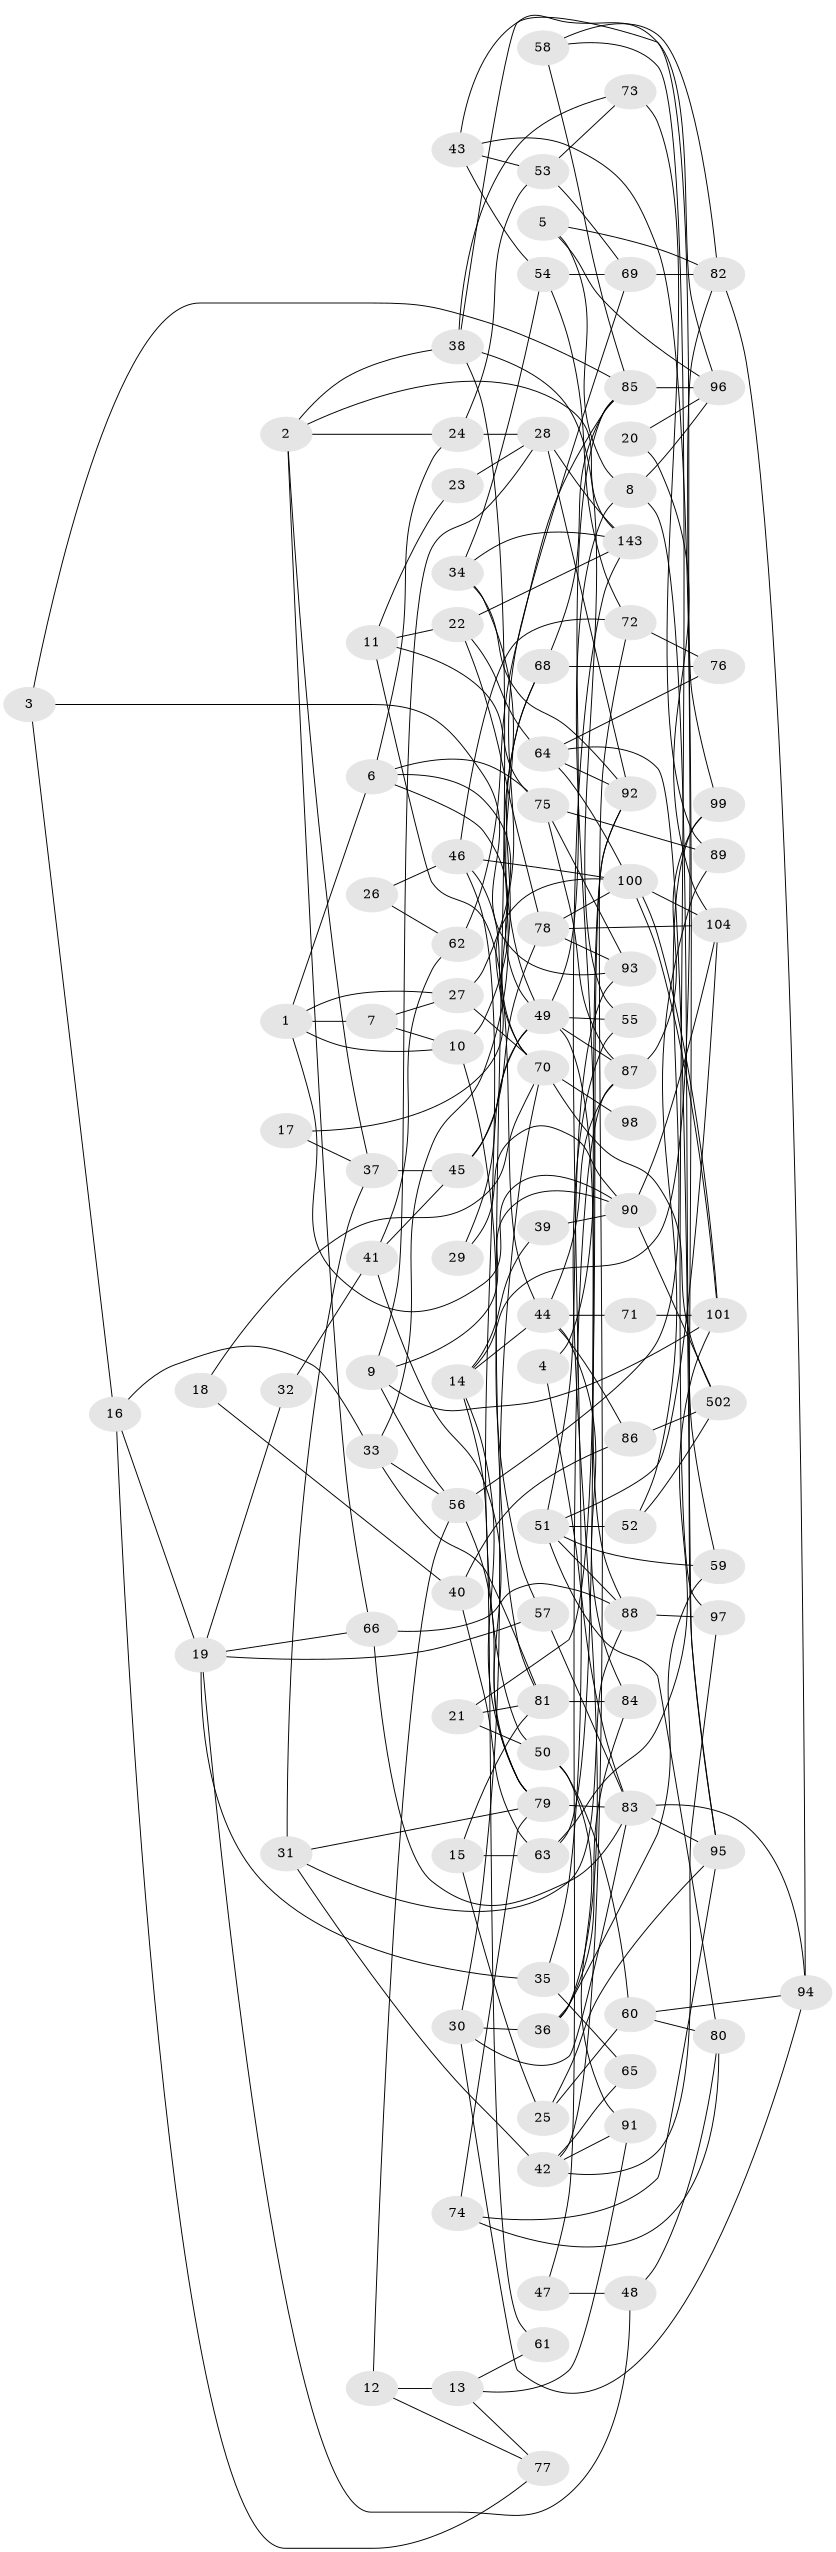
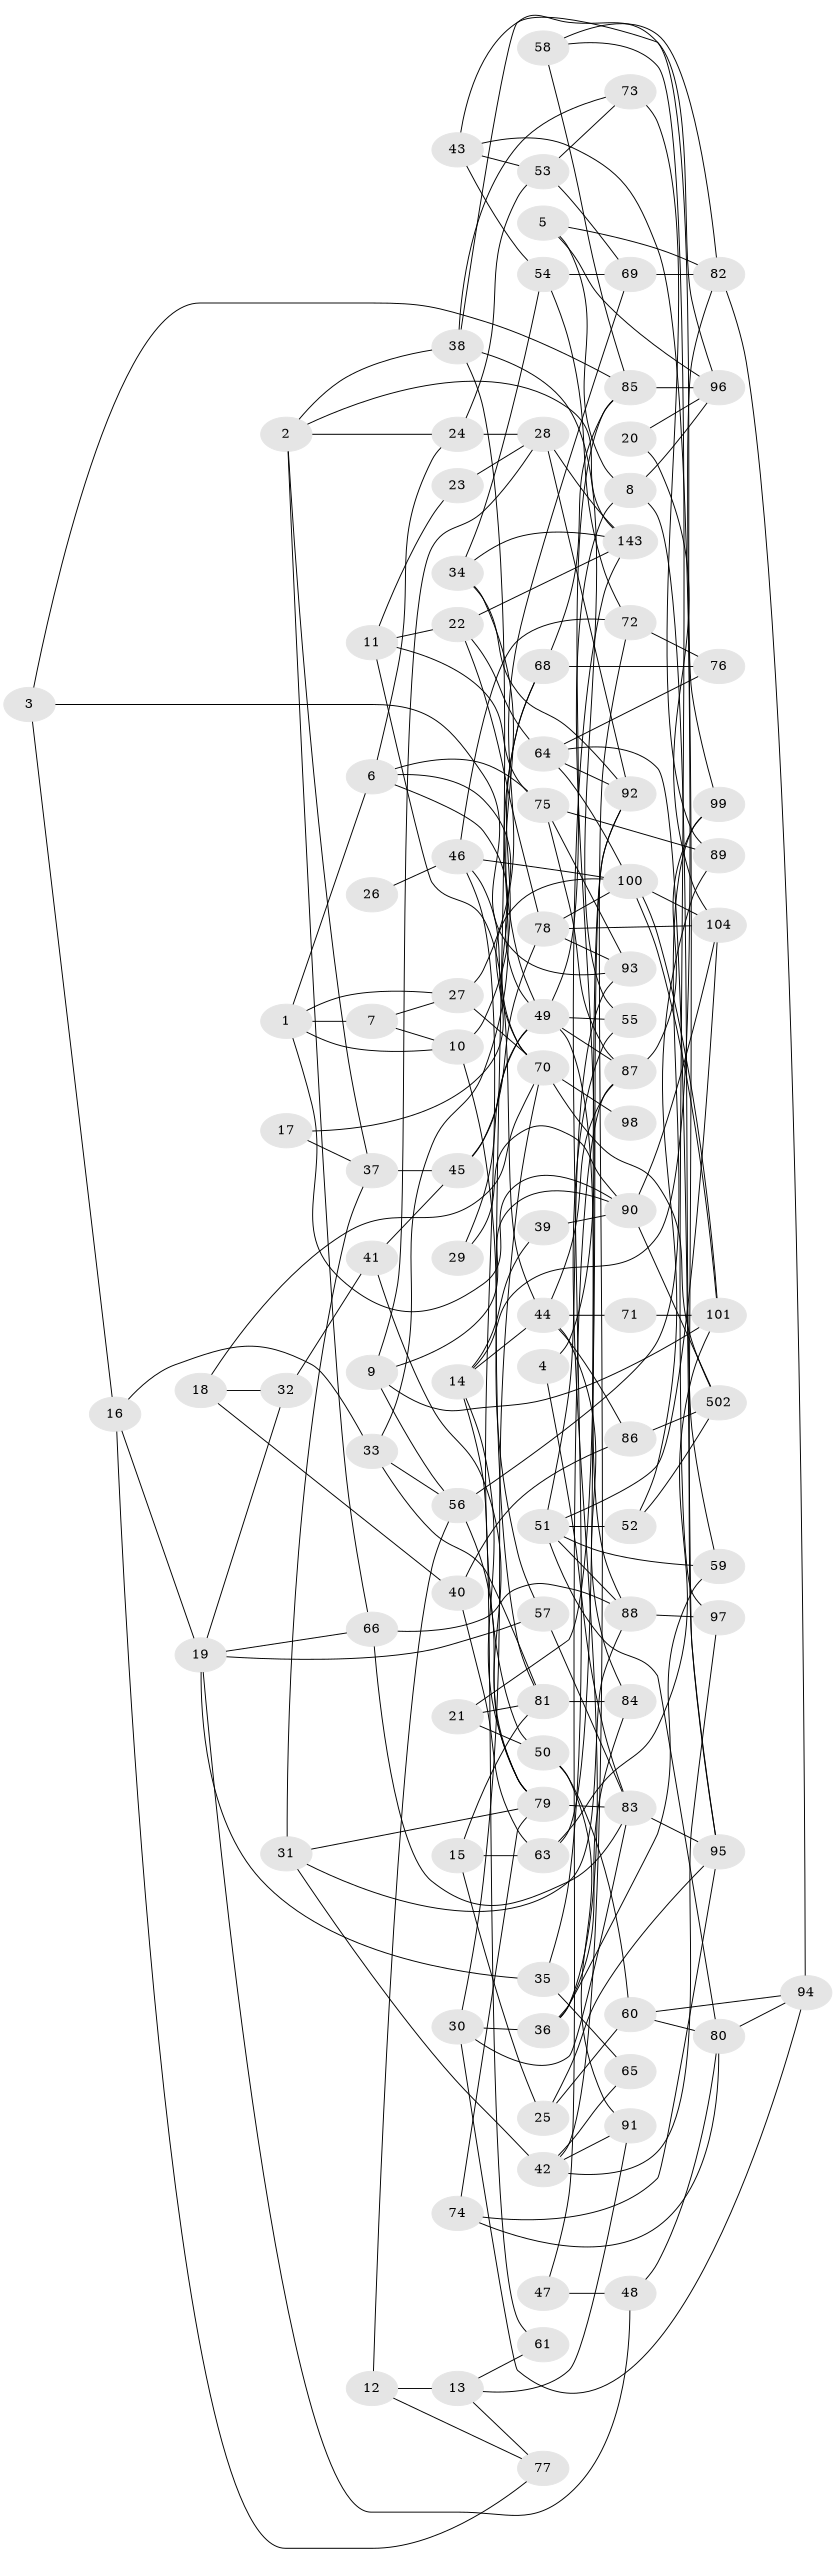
node "62": removed
edge "18" -- "32": added
edge "83" -- "94": now "80" -- "94"
